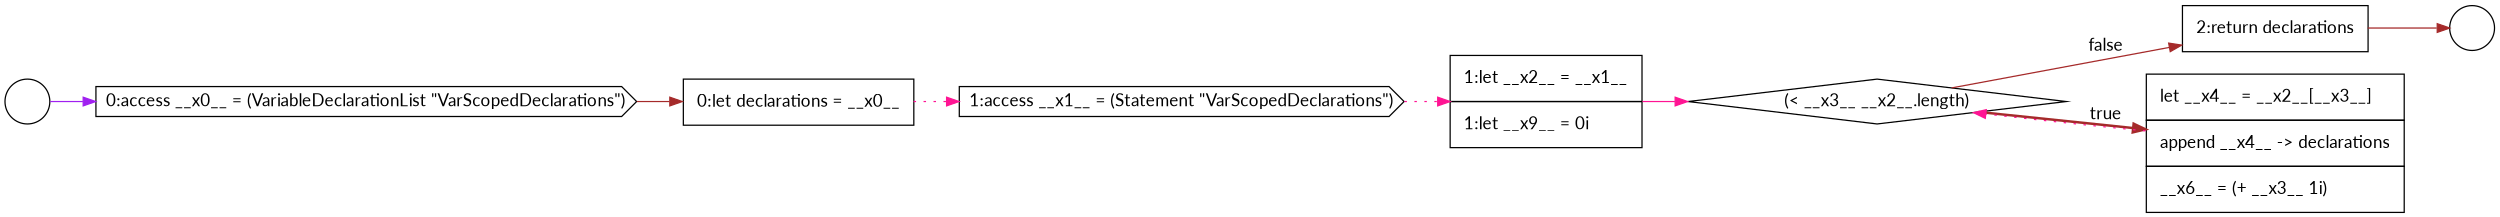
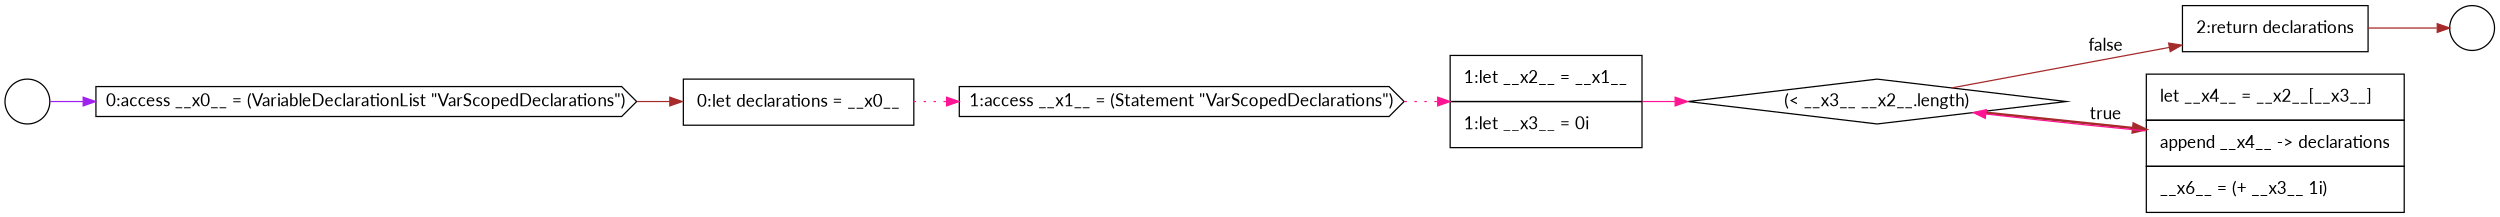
edge "let __x4__ = __x2__[__x3__]" -> "(< __x3__ __x2__.length)": style dotted -> solid
node "1:let __x2__ = __x1__": text "1:let __x9__ = 0i" -> "1:let __x3__ = 0i"
